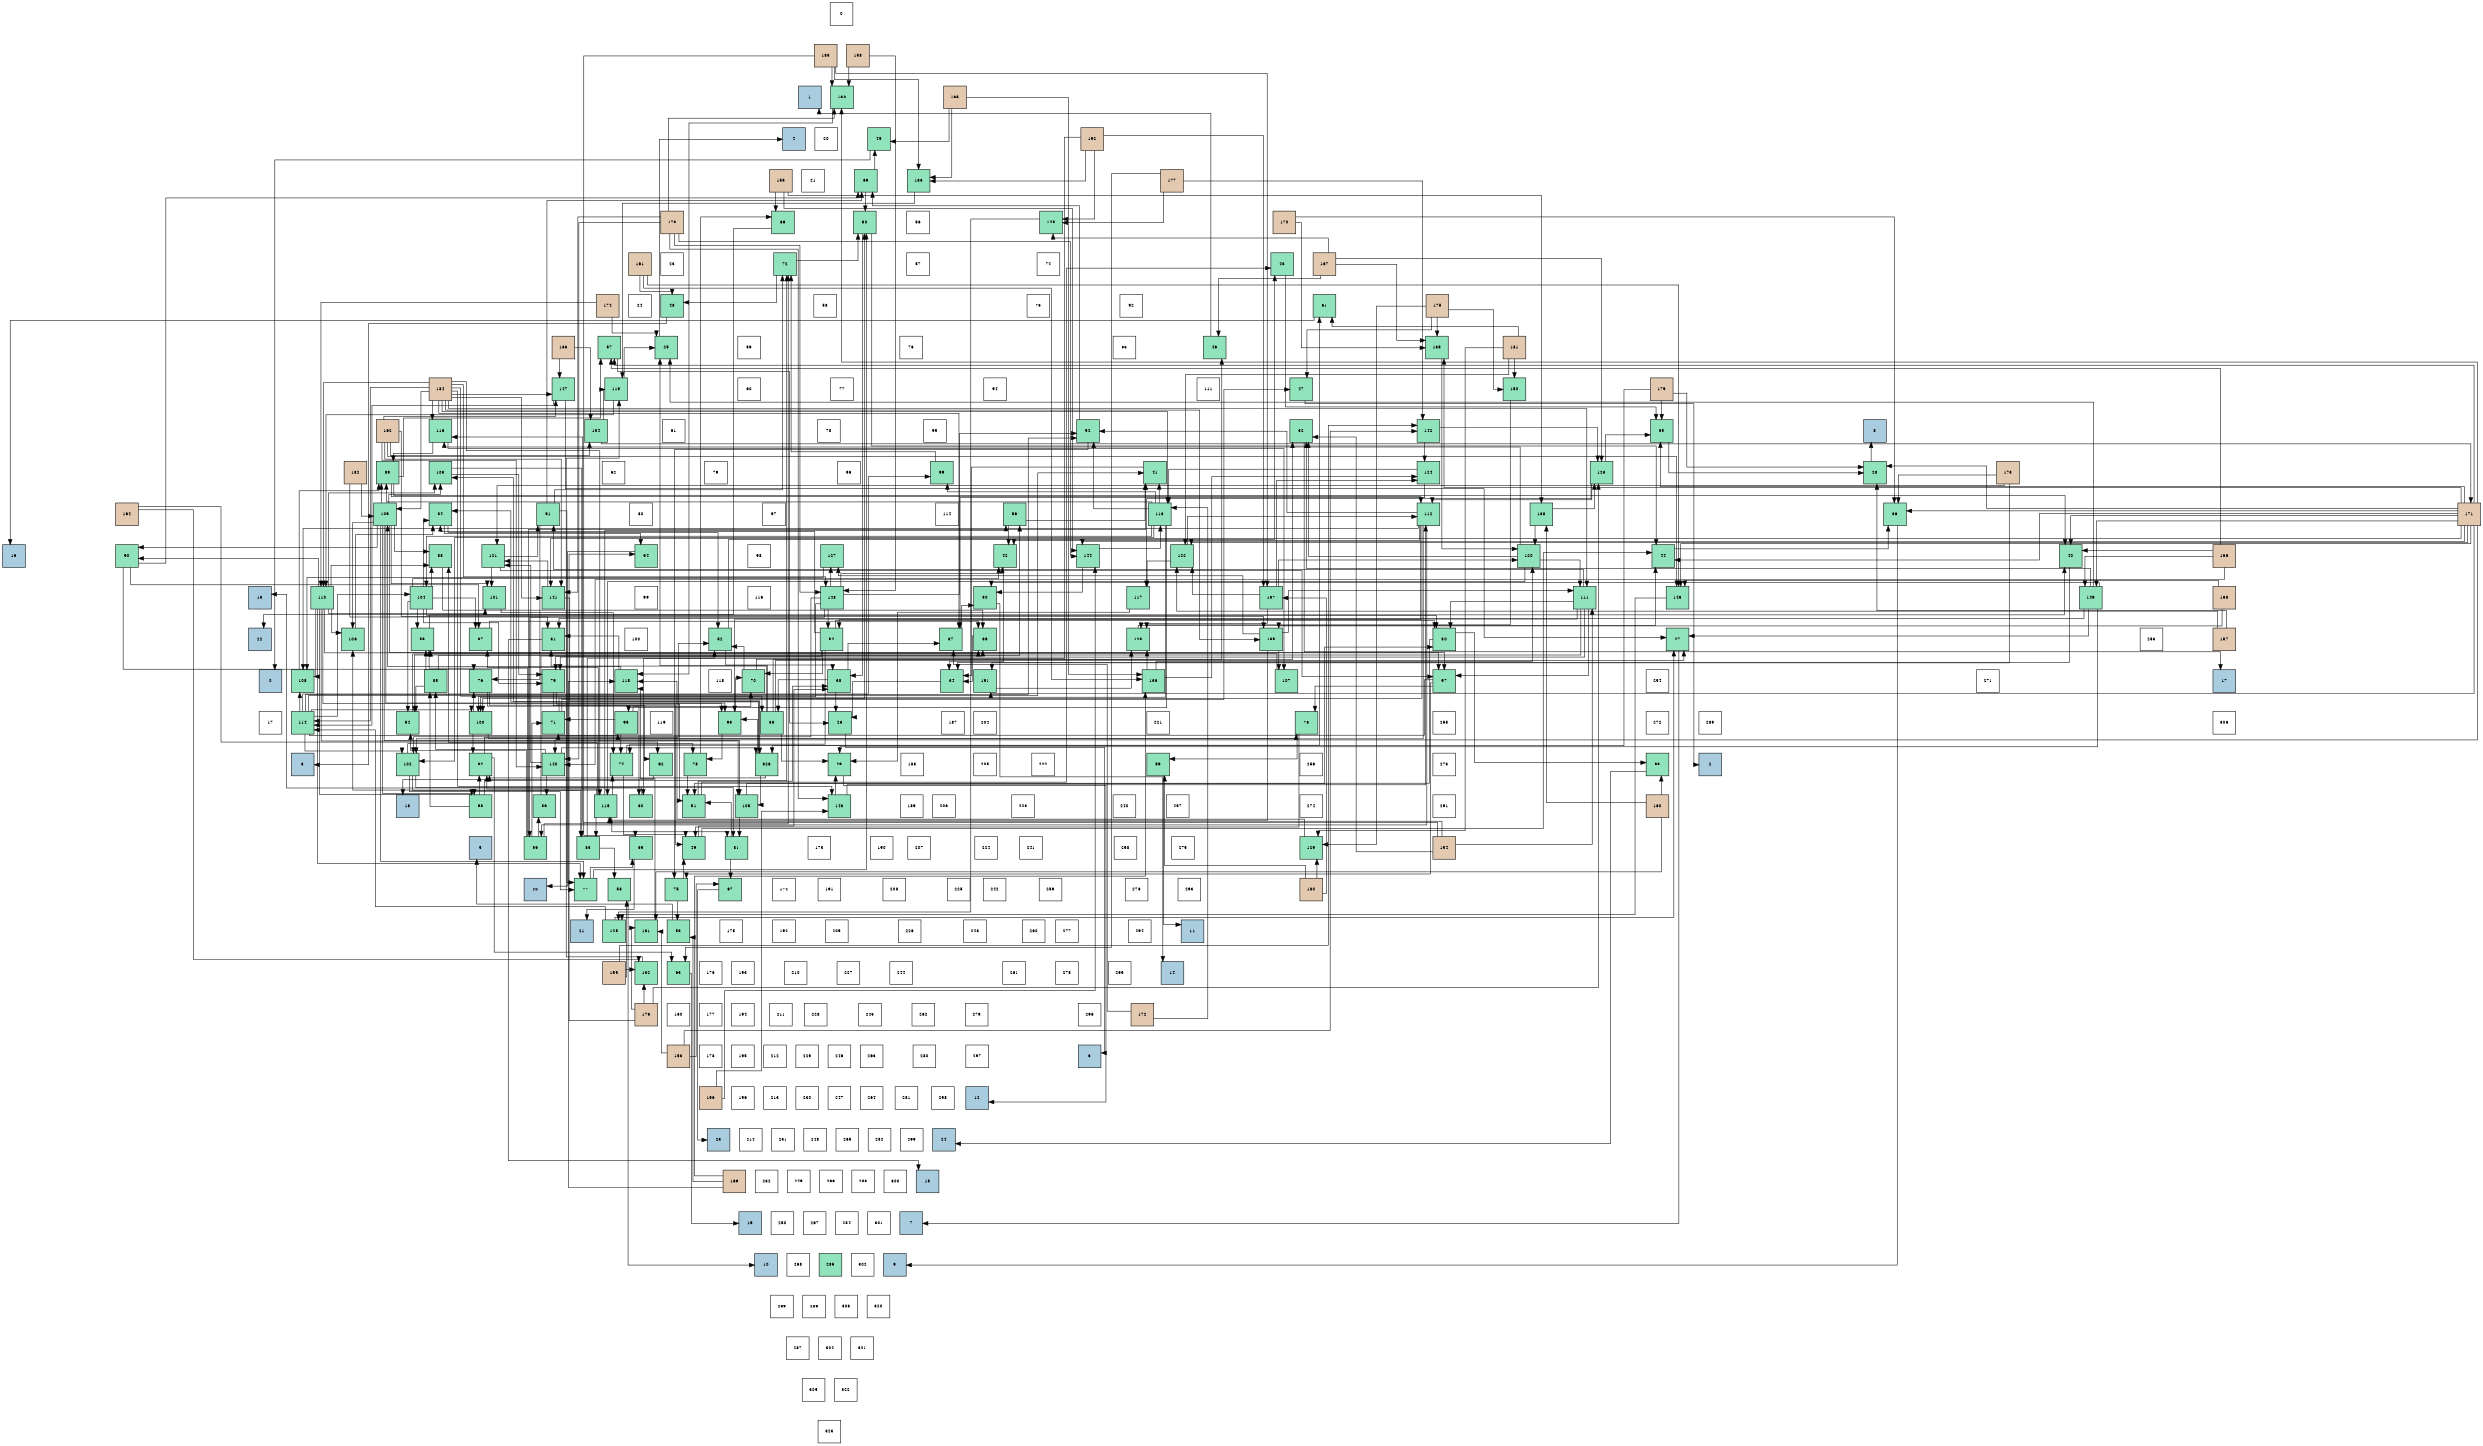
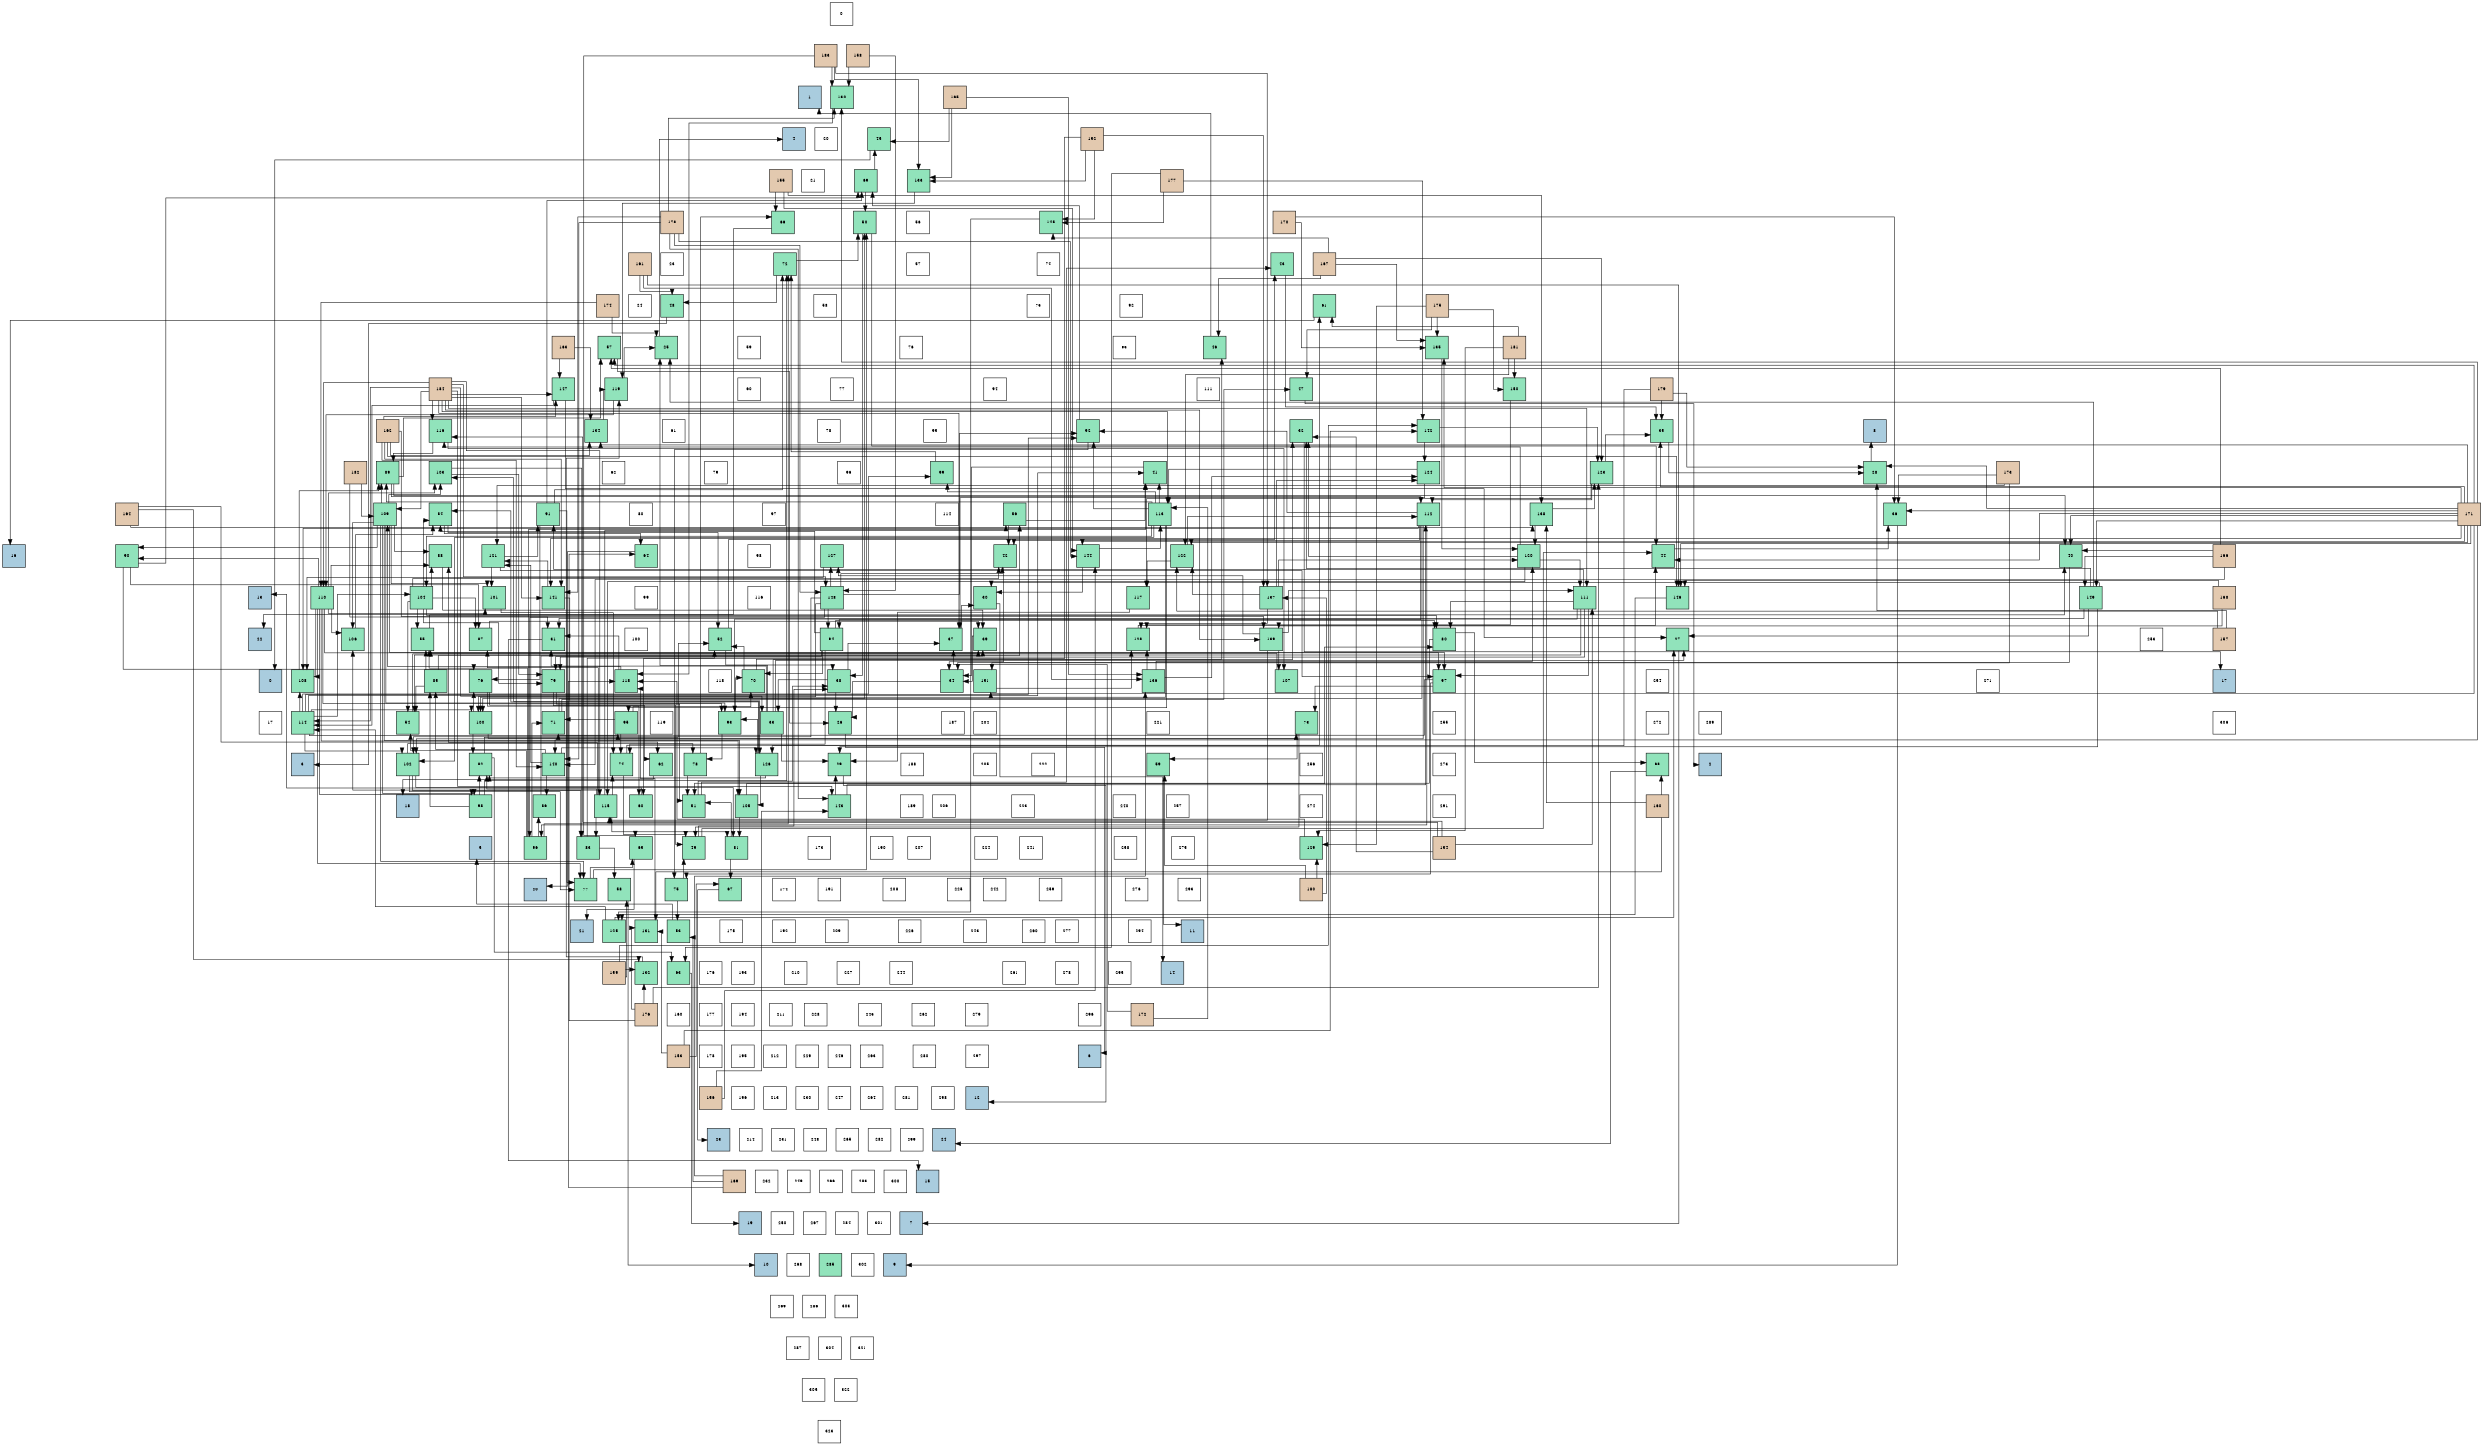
edge "134" -> "171": reversed
edge "164" -> "138": added
node "826": label "826" -> "126"
node "320": removed
